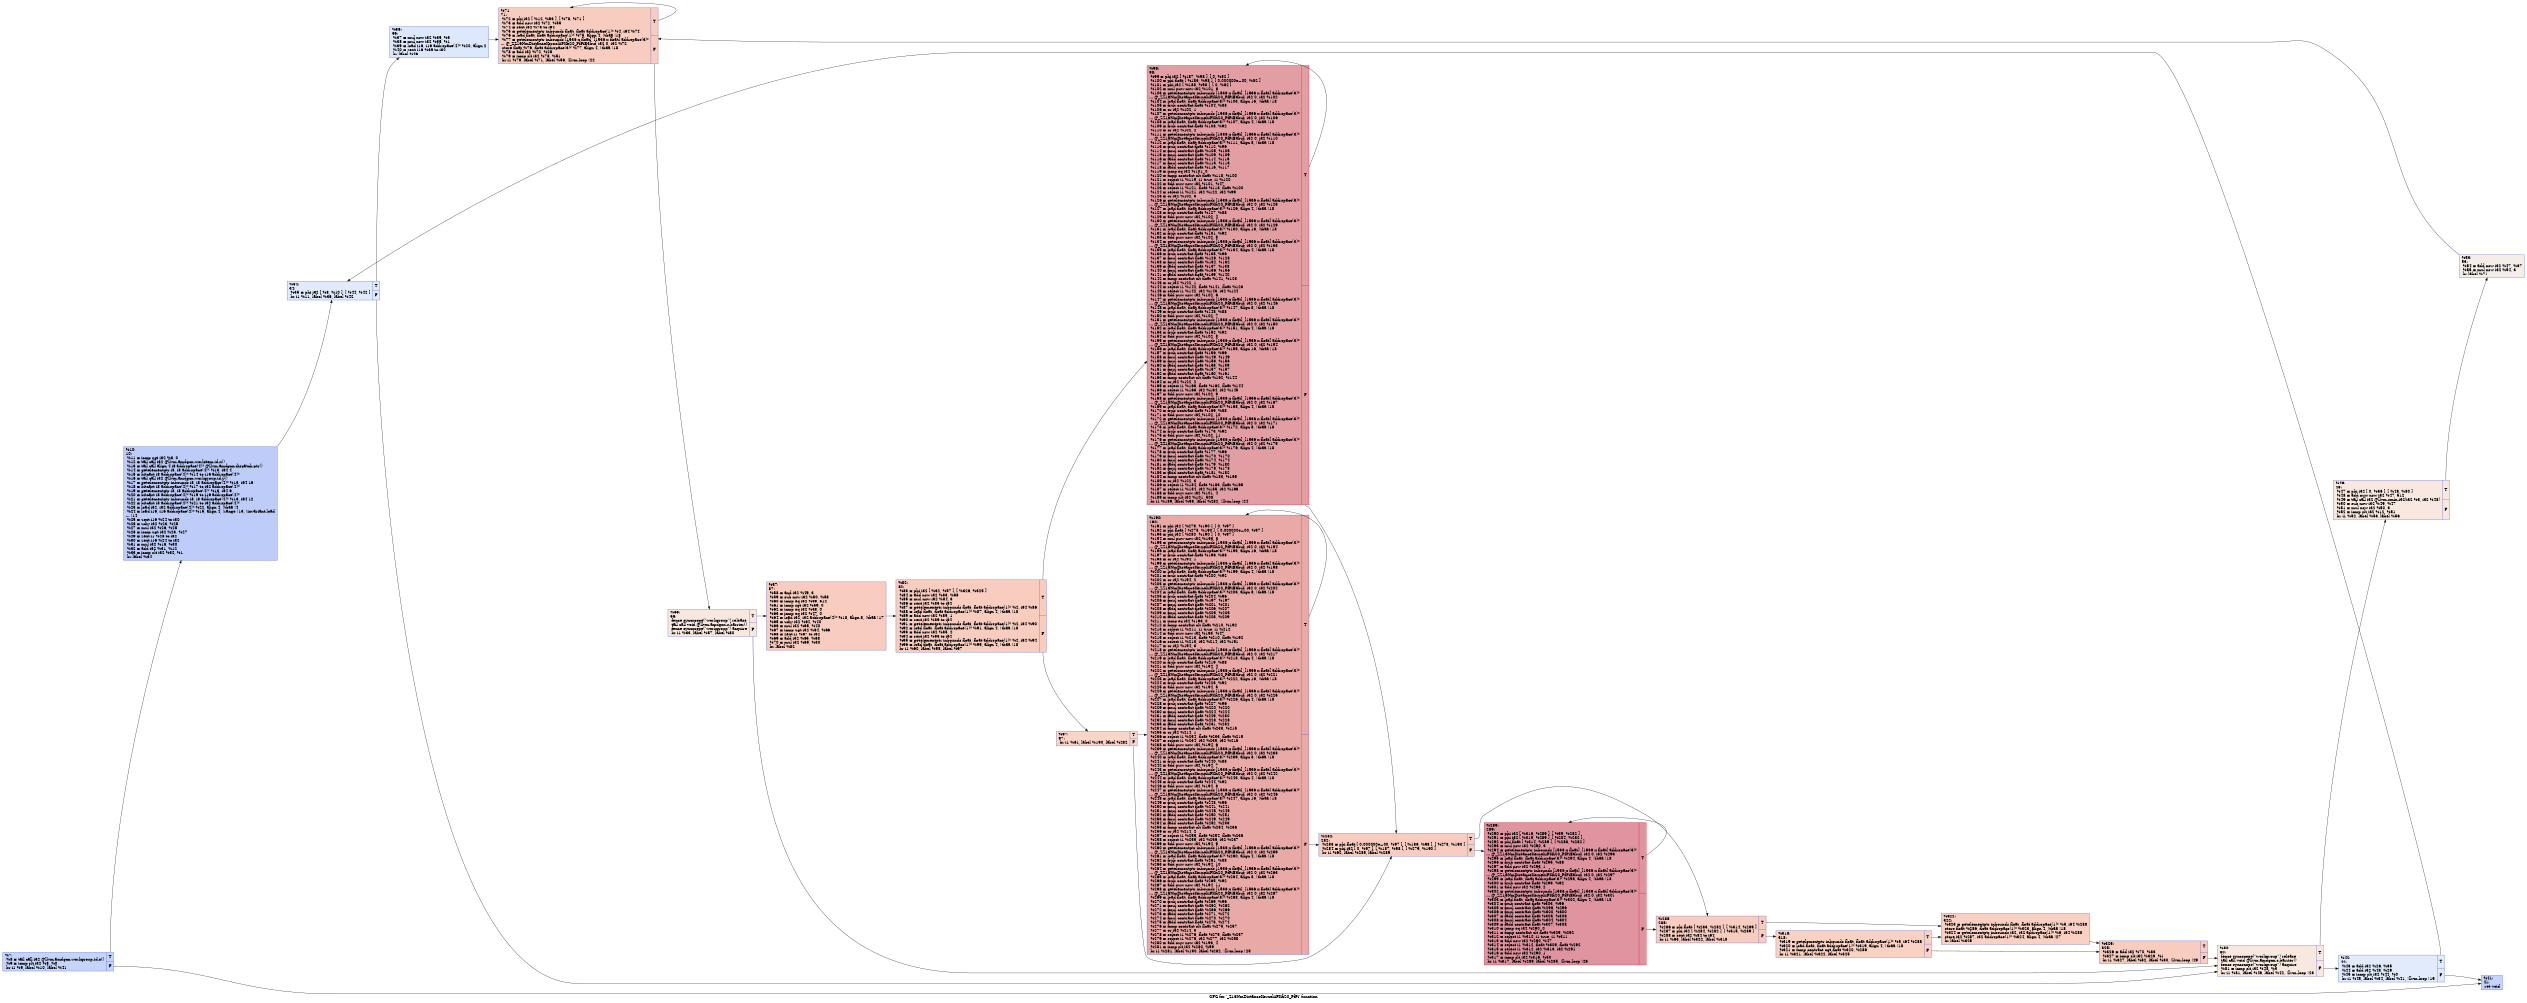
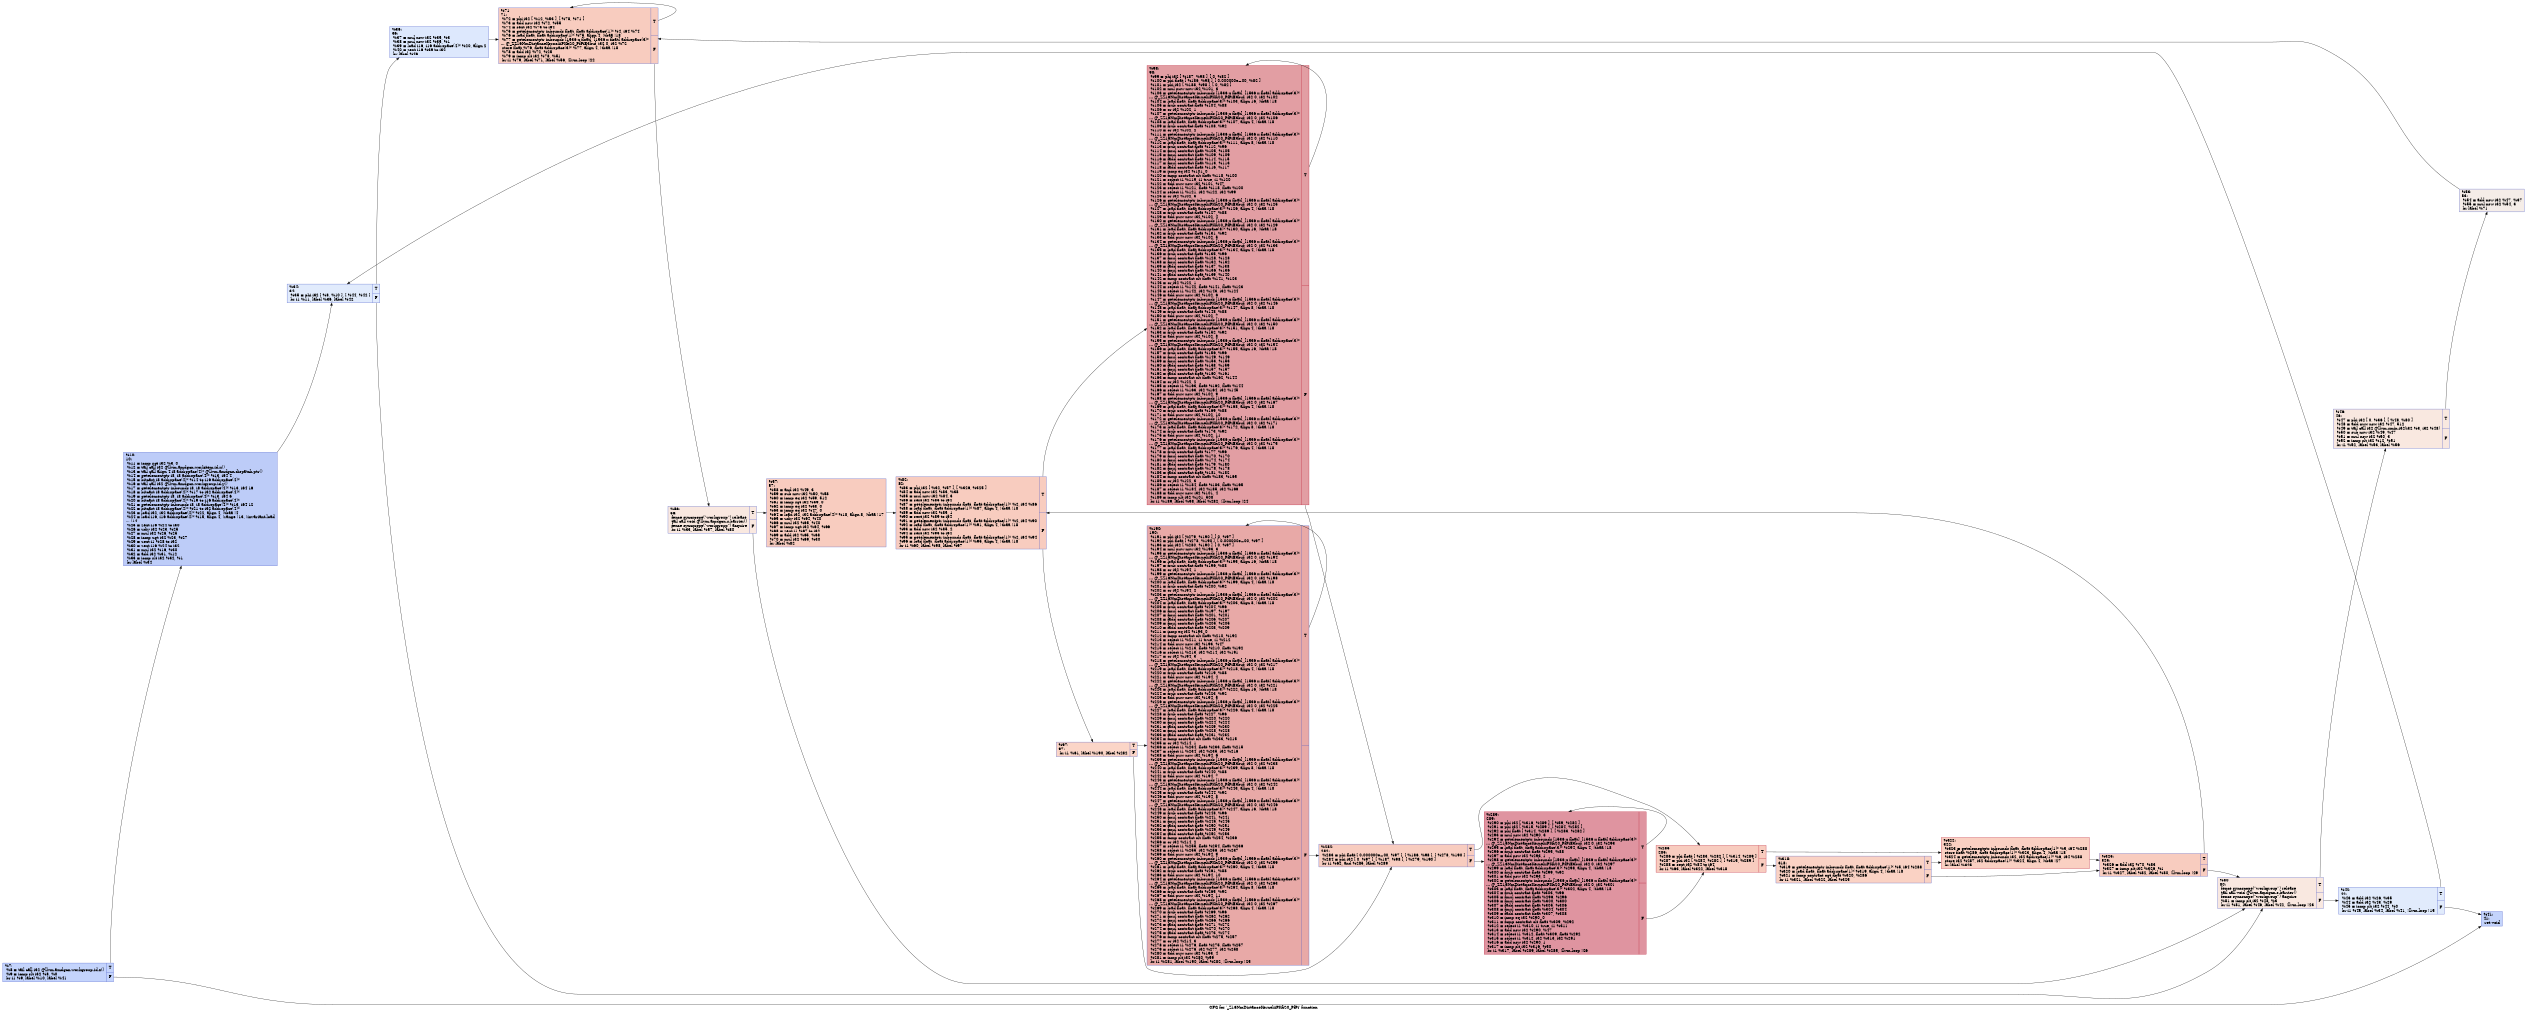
edge "%325:" -> "%82:": added
node "%282:": text "br i1 %62, label %285, label %289" -> "br i1 %62, and %285, label %289"
node "%322:": color #3d50c3ff -> #b70d28ff
node "%285:": color #3d50c3ff -> #b70d28ff
